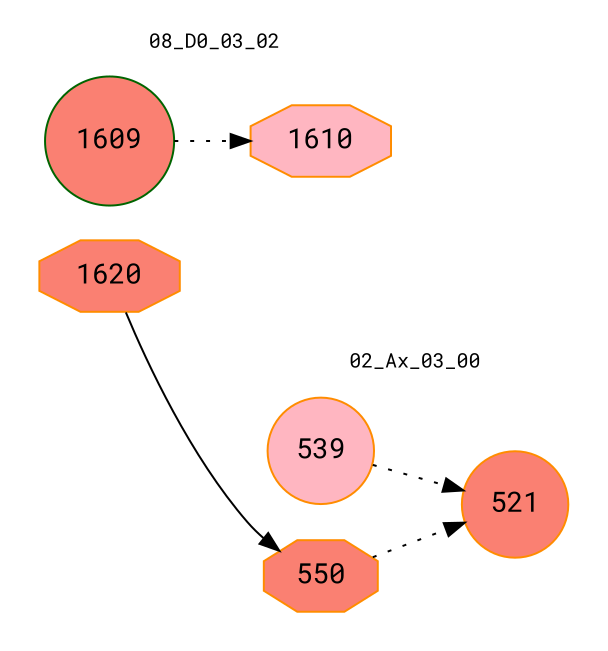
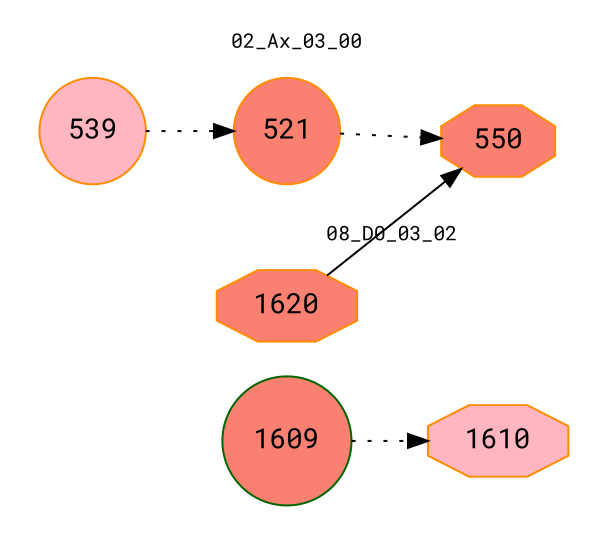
edge "550" -> "521": reversed
